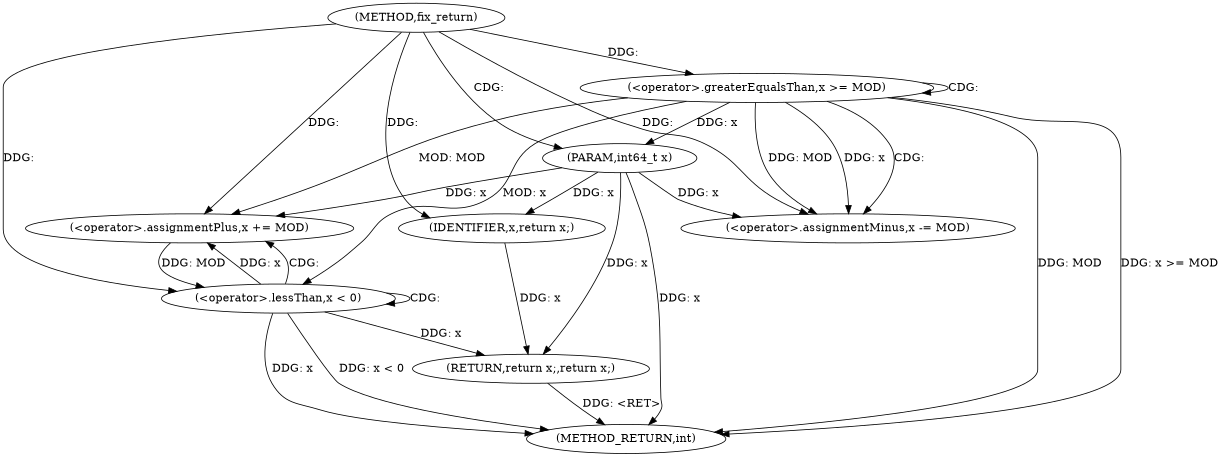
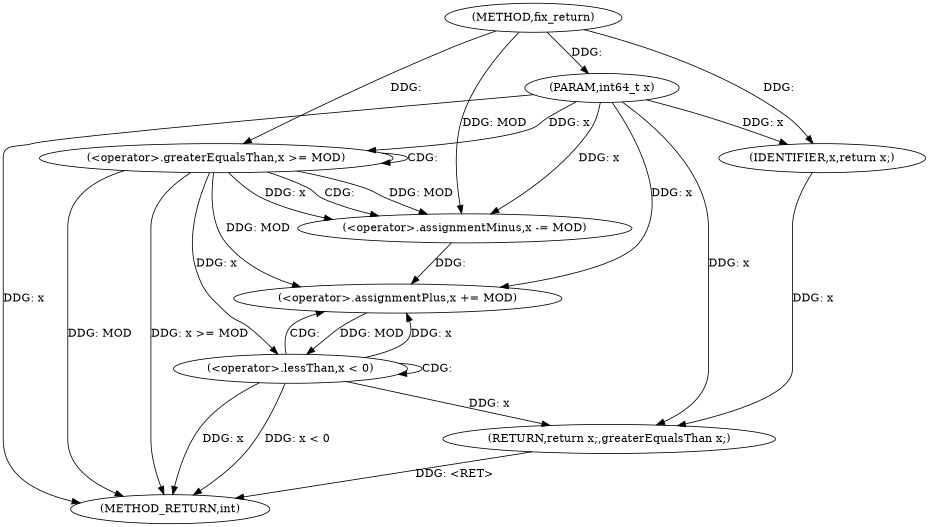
edge "(METHOD,fix_return)" -> "(<operator>.lessThan,x < 0)": removed, label "DDG:"
edge "(METHOD,fix_return)" -> "(PARAM,int64_t x)": label "CDG: " -> "DDG: "
edge "(METHOD,fix_return)" -> "(<operator>.assignmentPlus,x += MOD)": now "(<operator>.assignmentMinus,x -= MOD)" -> "(<operator>.assignmentPlus,x += MOD)"
edge "(<operator>.greaterEqualsThan,x >= MOD)" -> "(PARAM,int64_t x)": reversed
edge "(METHOD,fix_return)" -> "(<operator>.assignmentMinus,x -= MOD)": label "DDG: " -> "DDG: MOD"
edge "(<operator>.greaterEqualsThan,x >= MOD)" -> "(<operator>.assignmentPlus,x += MOD)": label "MOD: MOD" -> "DDG: MOD"
edge "(<operator>.greaterEqualsThan,x >= MOD)" -> "(<operator>.lessThan,x < 0)": label "MOD: x" -> "DDG: x"
node "(RETURN,return x;,return x;)": label "(RETURN,return x;,return x;)" -> "(RETURN,return x;,greaterEqualsThan x;)"
